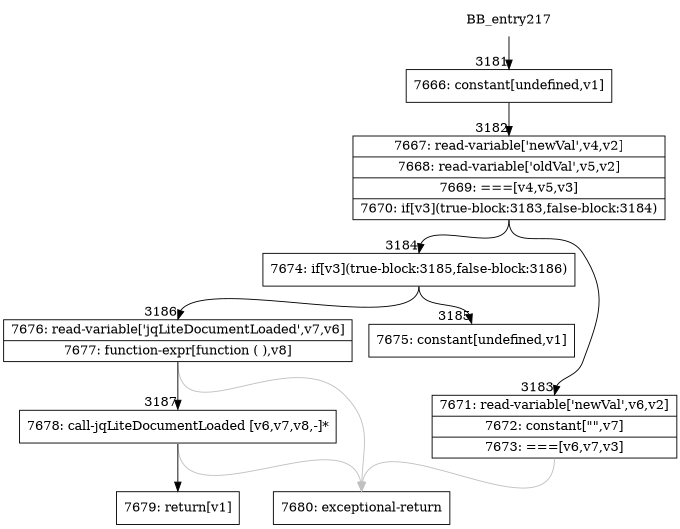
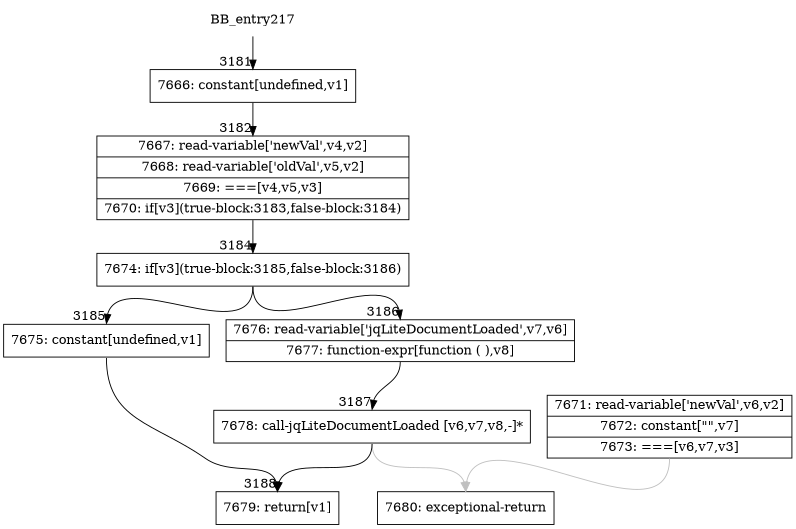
edge "7667: read-variable['newVal',v4,v2]" -> "7671: read-variable['newVal',v6,v2]": removed
edge "7676: read-variable['jqLiteDocumentLoaded',v7,v6]" -> "7680: exceptional-return": removed
edge "7675: constant[undefined,v1]" -> "7679: return[v1]": added
